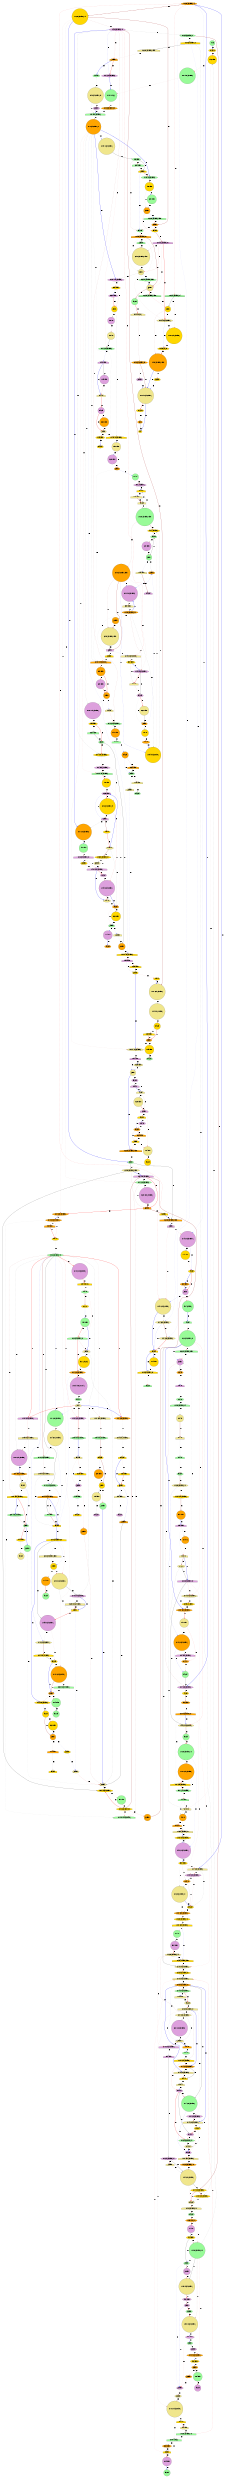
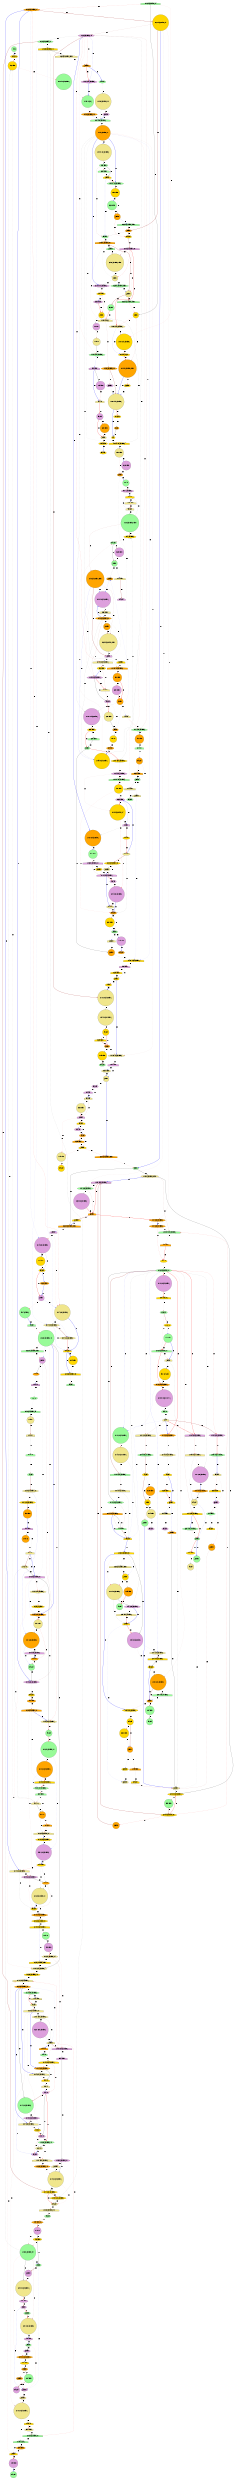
edge "mov qword [ rbp - address ] , rsi" -> "mov qword [ rbp - address ] , rdi": reversed
edge "mov rax , qword [ rax + address ]" -> "shl rcx , address": now "movsxd rcx , dword [ rbp - address ]" -> "shl rcx , address"
